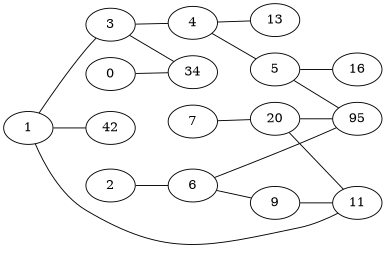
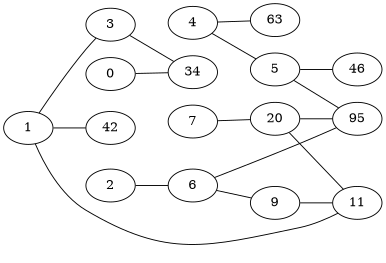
node "13": label "13" -> "63"
edge "4" -- "3": removed
node "16": label "16" -> "46"
